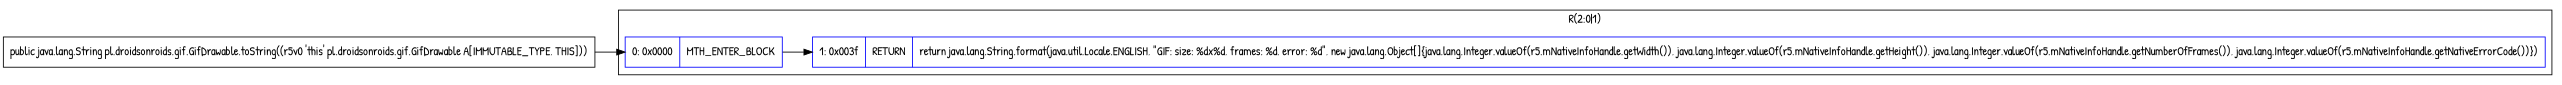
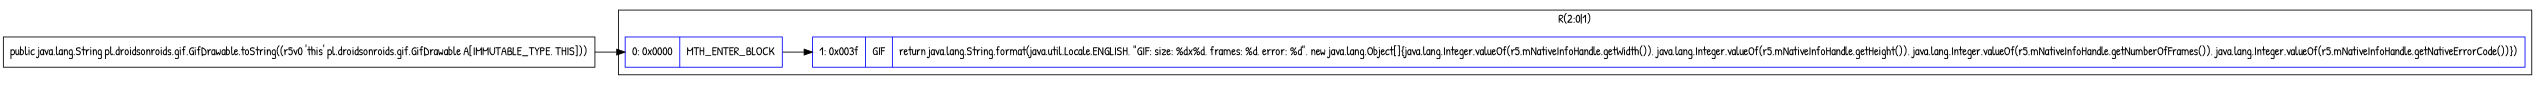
node "1: 0x003f": text "RETURN" -> "GIF"
